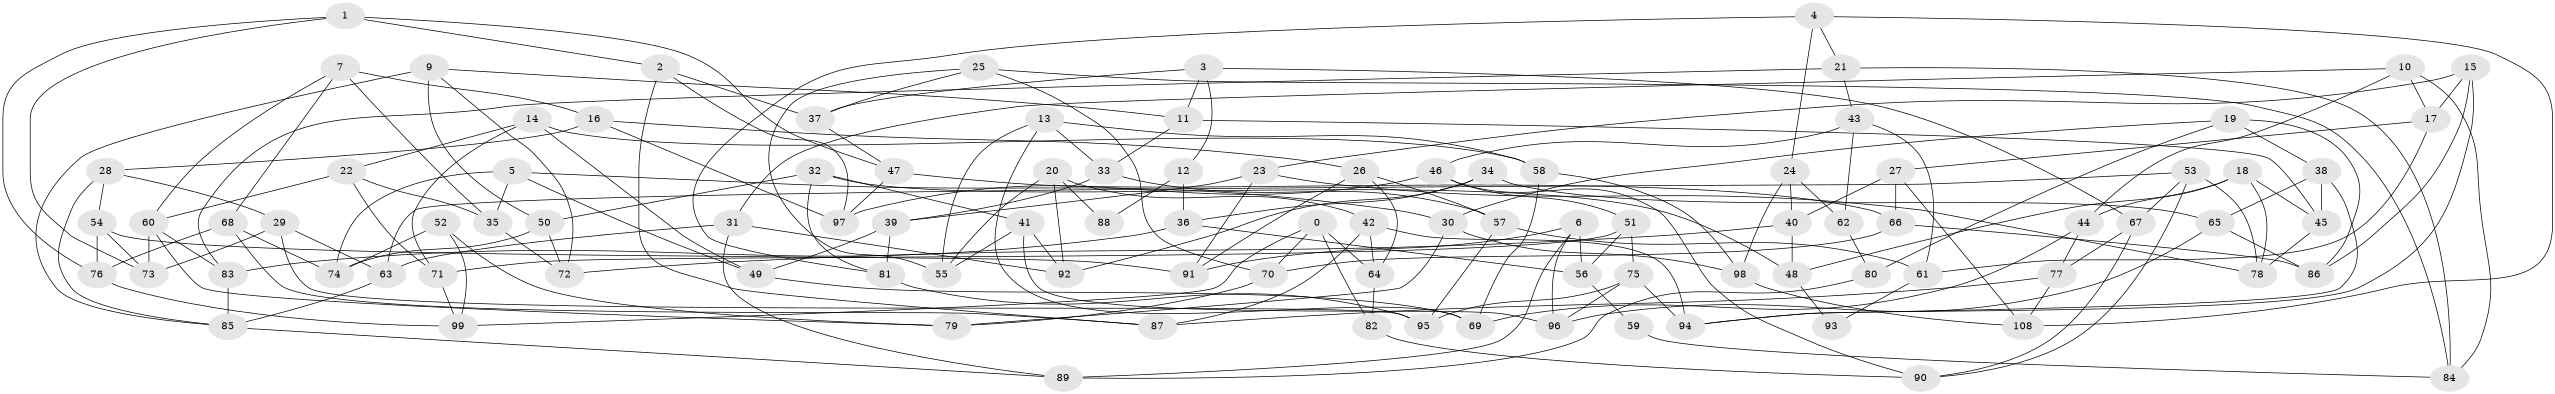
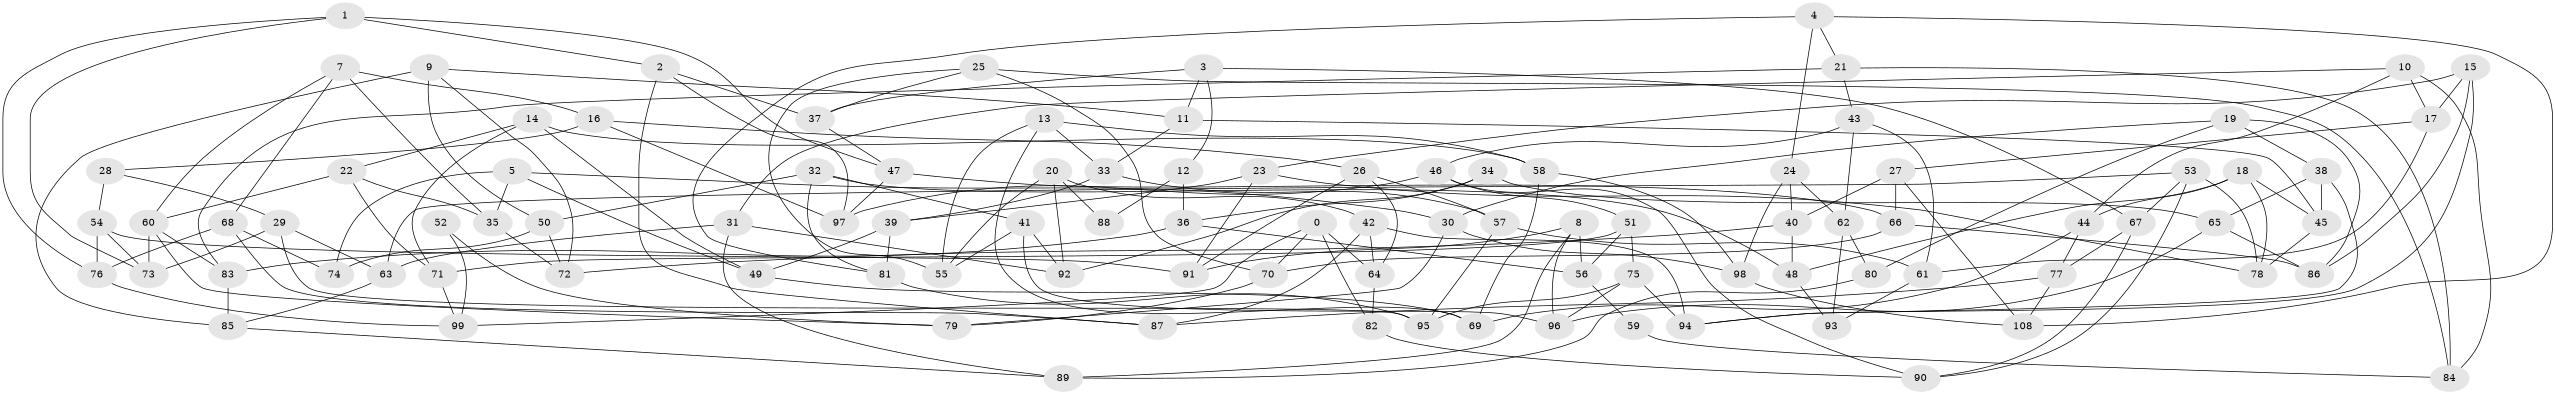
node "6": label "6" -> "8"
edge "52" -- "74": removed
edge "62" -- "93": added
edge "28" -- "85": removed
